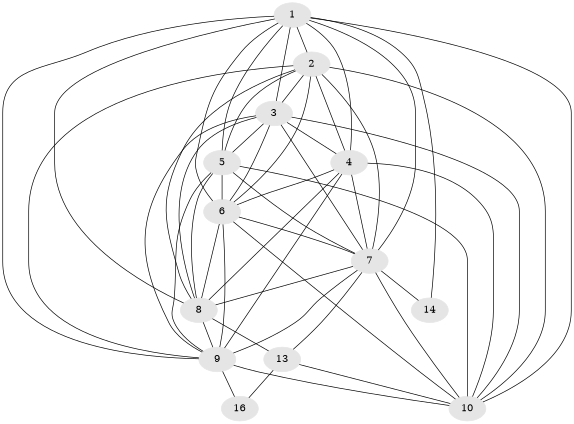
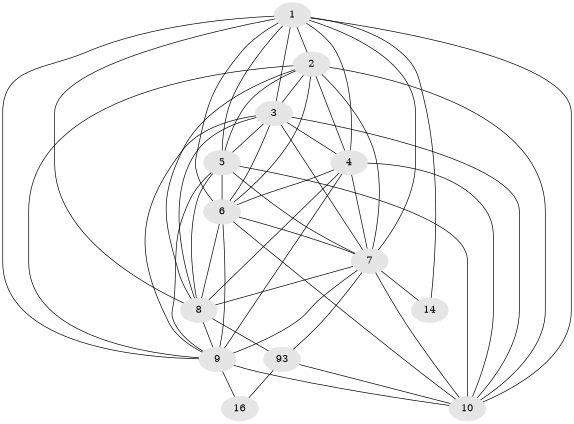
node "13": label "13" -> "93"
